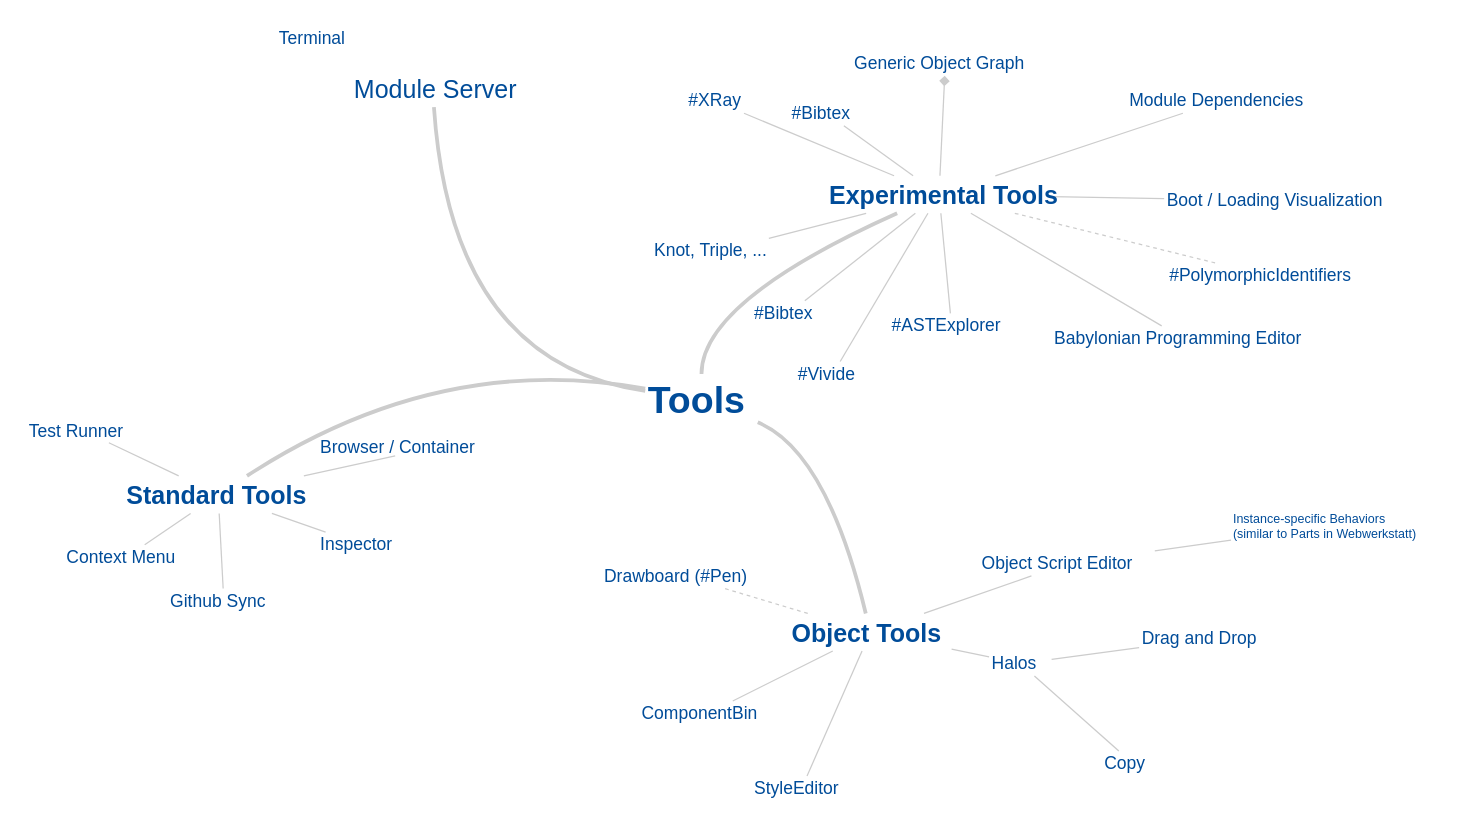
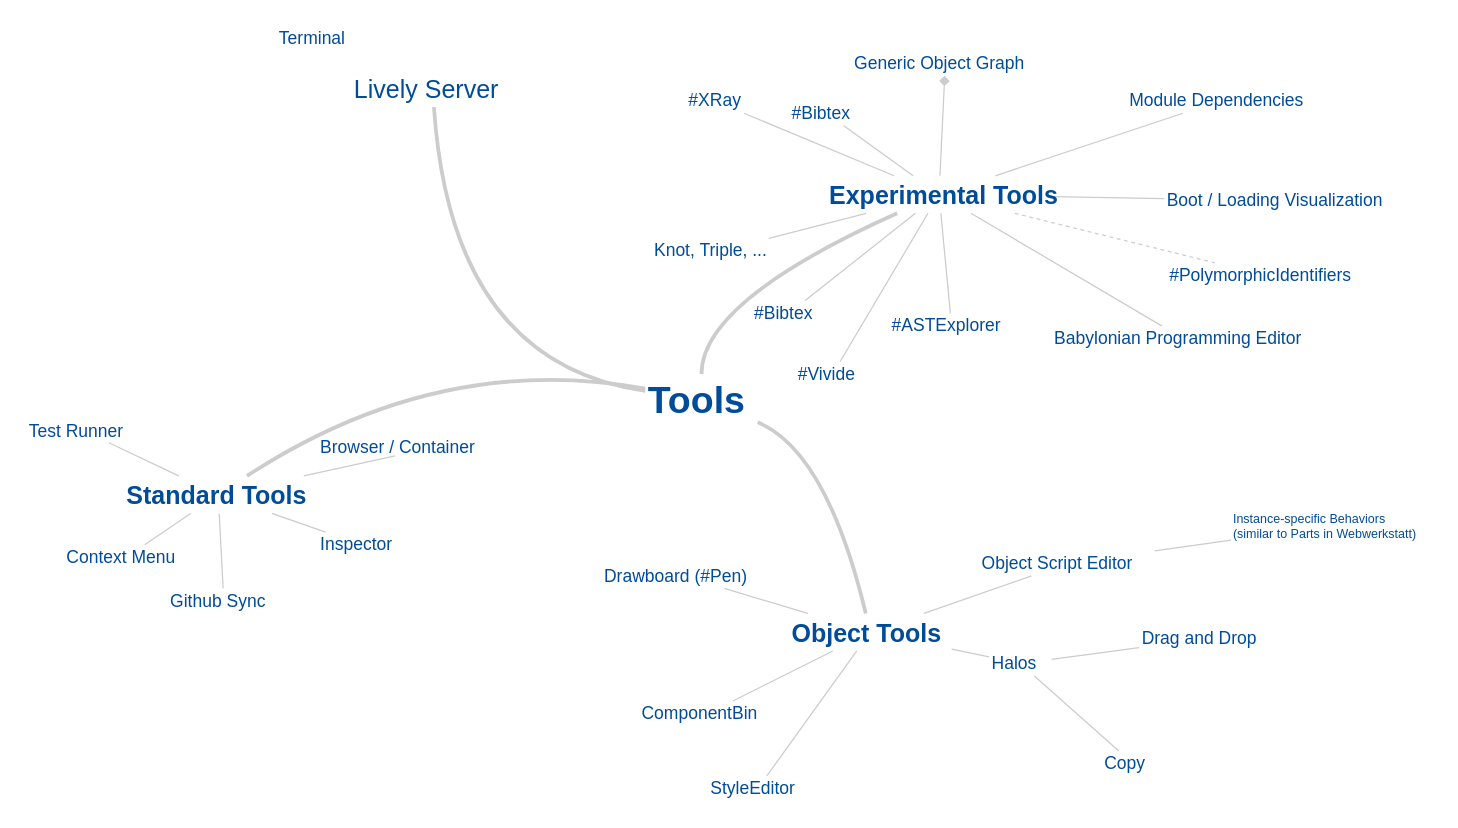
node "Module Server": label "Module Server" -> "Lively Server"
edge "Drawboard (#Pen)" -- "Object Tools": style dashed -> solid
node "StyleEditor": moved (801, 788) -> (758, 788)
